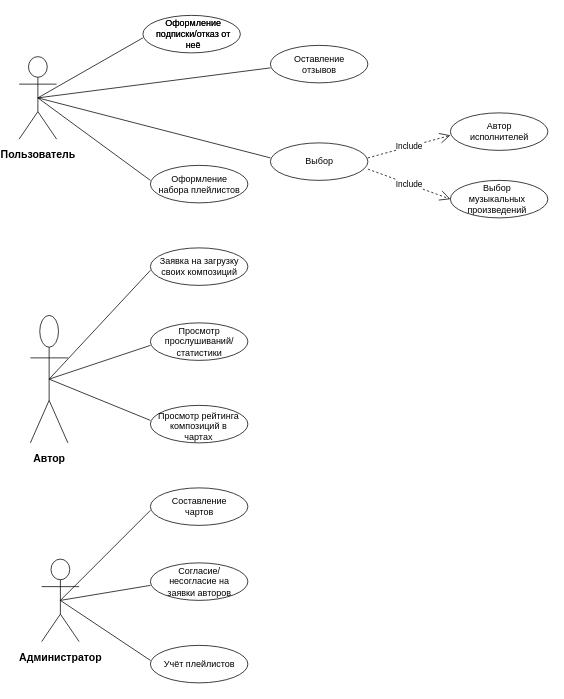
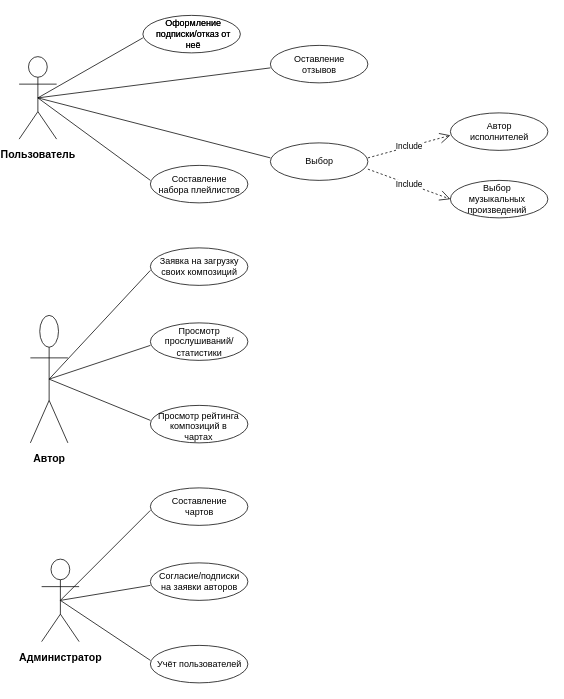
node "Оформление набора плейлистов": label "Оформление набора плейлистов" -> "Составление набора плейлистов"
node "Согласие/несогласие на заявки авторов": label "Согласие/несогласие на заявки авторов" -> "Согласие/подписки на заявки авторов"
node "Учёт плейлистов": label "Учёт плейлистов" -> "Учёт пользователей"
